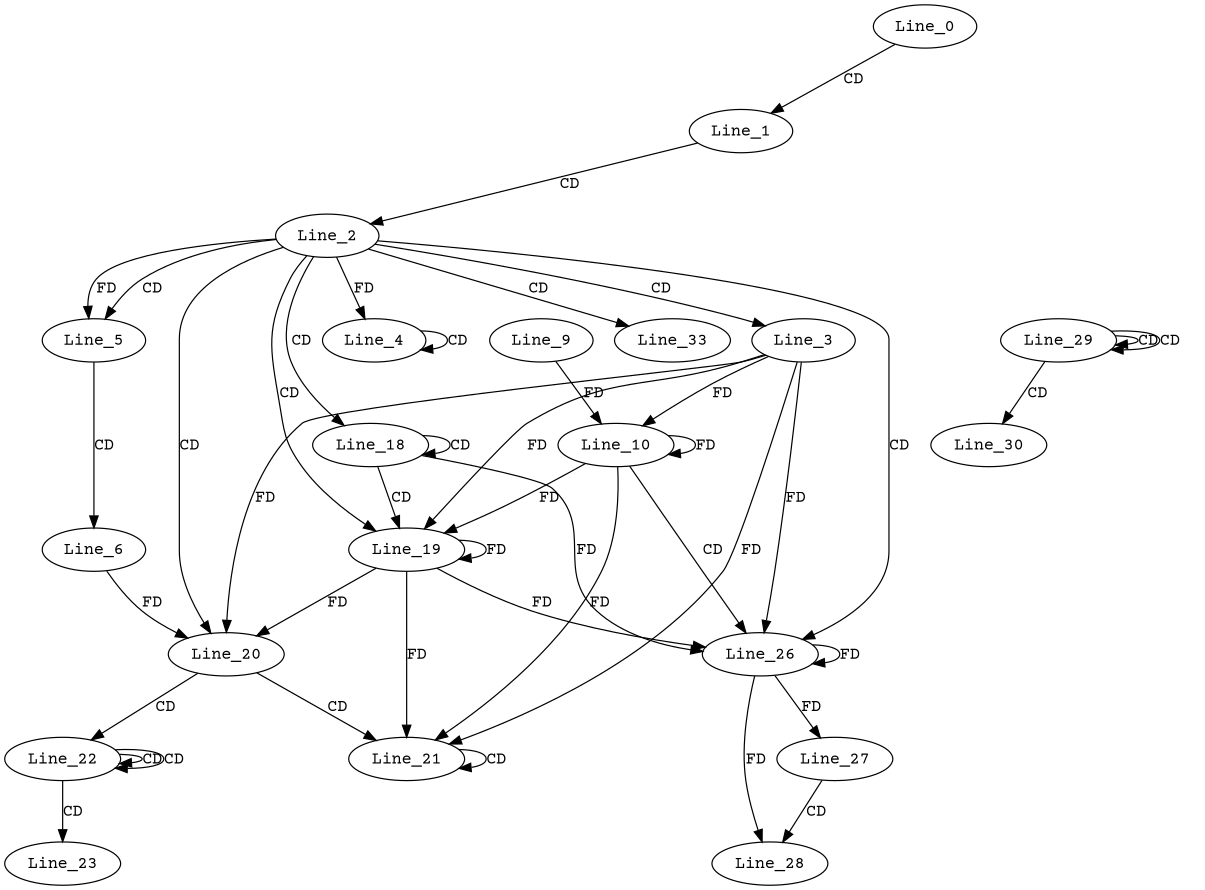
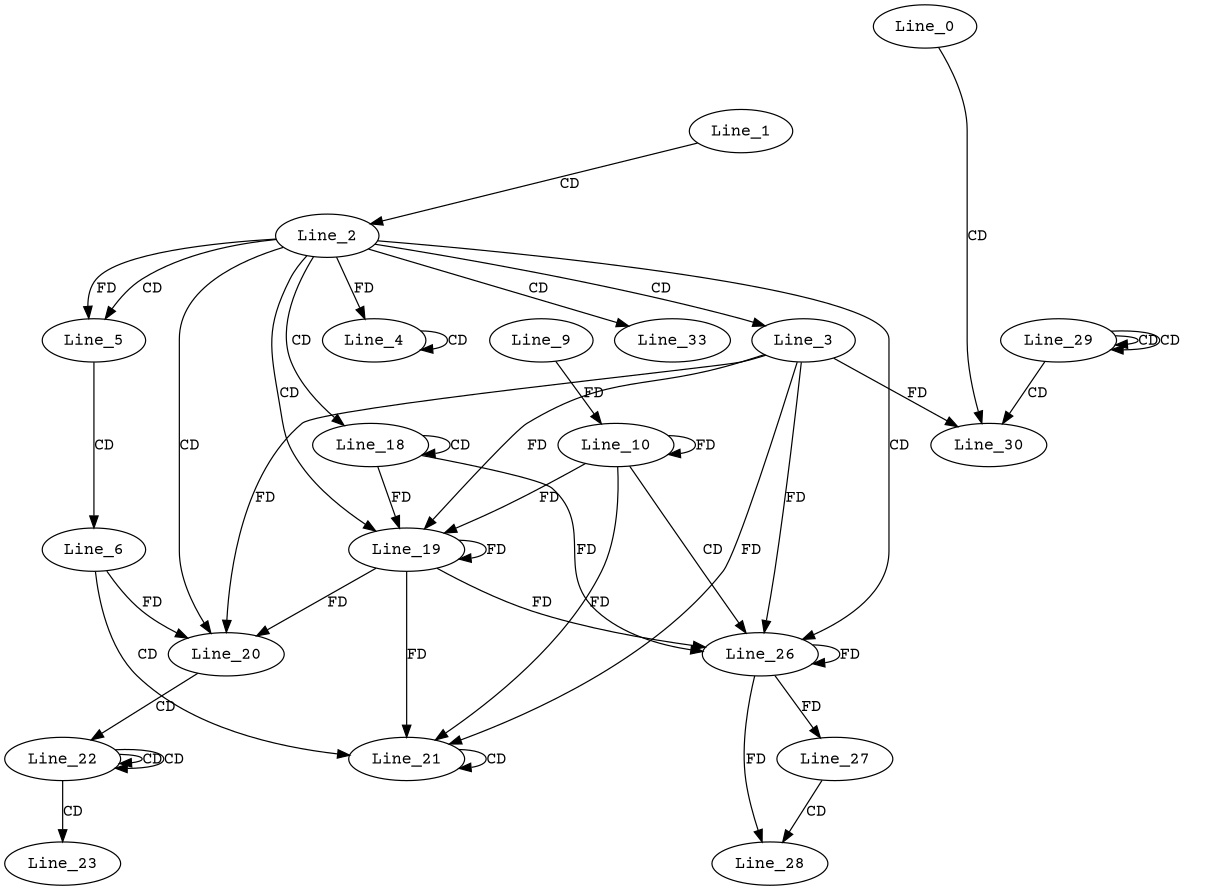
edge "Line_0" -> "Line_1": now "Line_0" -> "Line_30"
edge "Line_3" -> "Line_10": now "Line_3" -> "Line_30"
edge "Line_18" -> "Line_19": label "CD" -> "FD"
edge "Line_20" -> "Line_21": now "Line_6" -> "Line_21"
